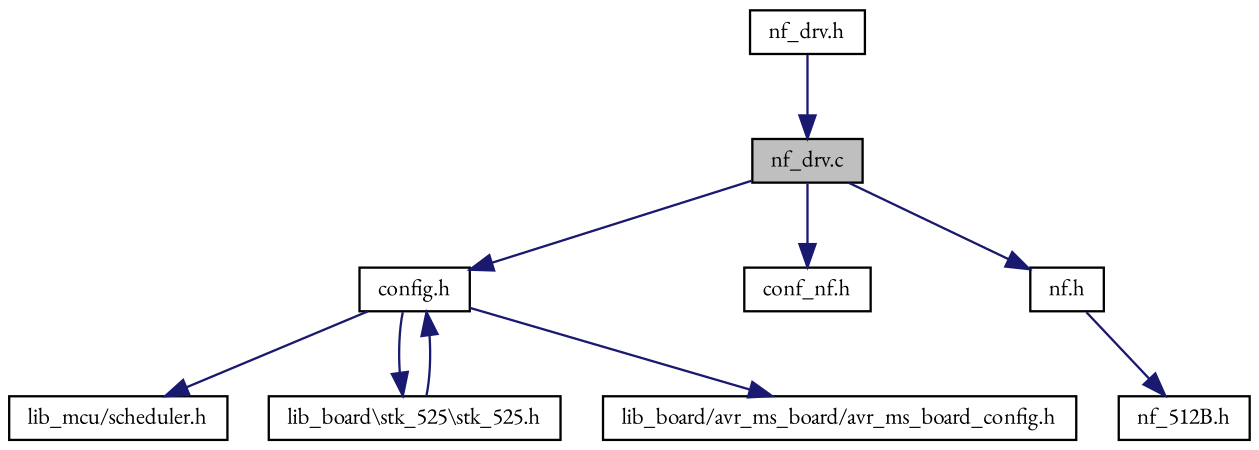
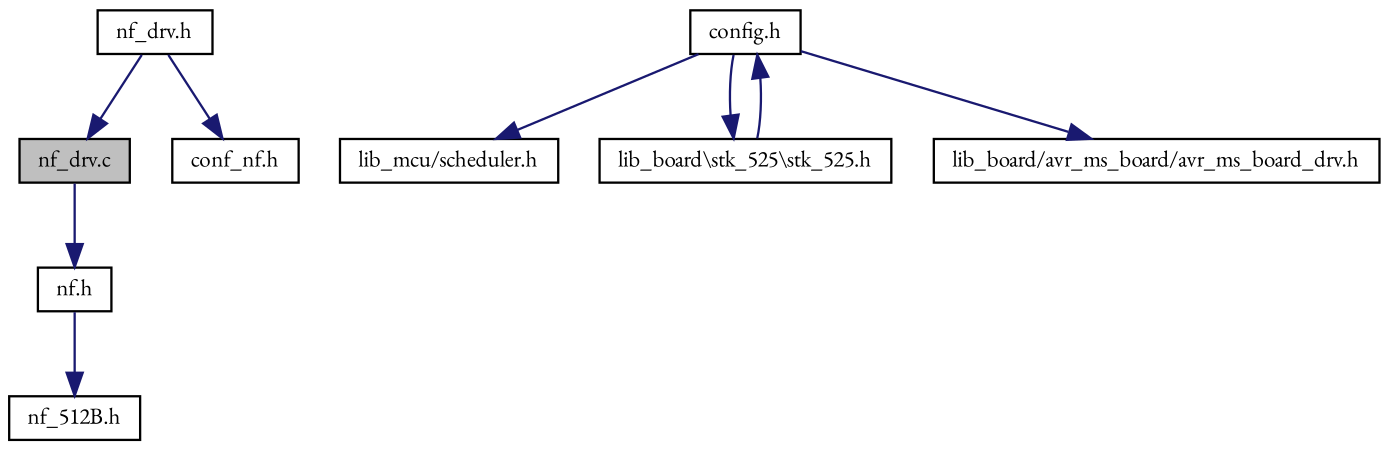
edge "nf_drv.c" -> "conf_nf.h": now "nf_drv.h" -> "conf_nf.h"
edge "nf_drv.c" -> "config.h": removed
node "lib_board/avr_ms_board/avr_ms_board_config.h": label "lib_board/avr_ms_board/avr_ms_board_config.h" -> "lib_board/avr_ms_board/avr_ms_board_drv.h"
